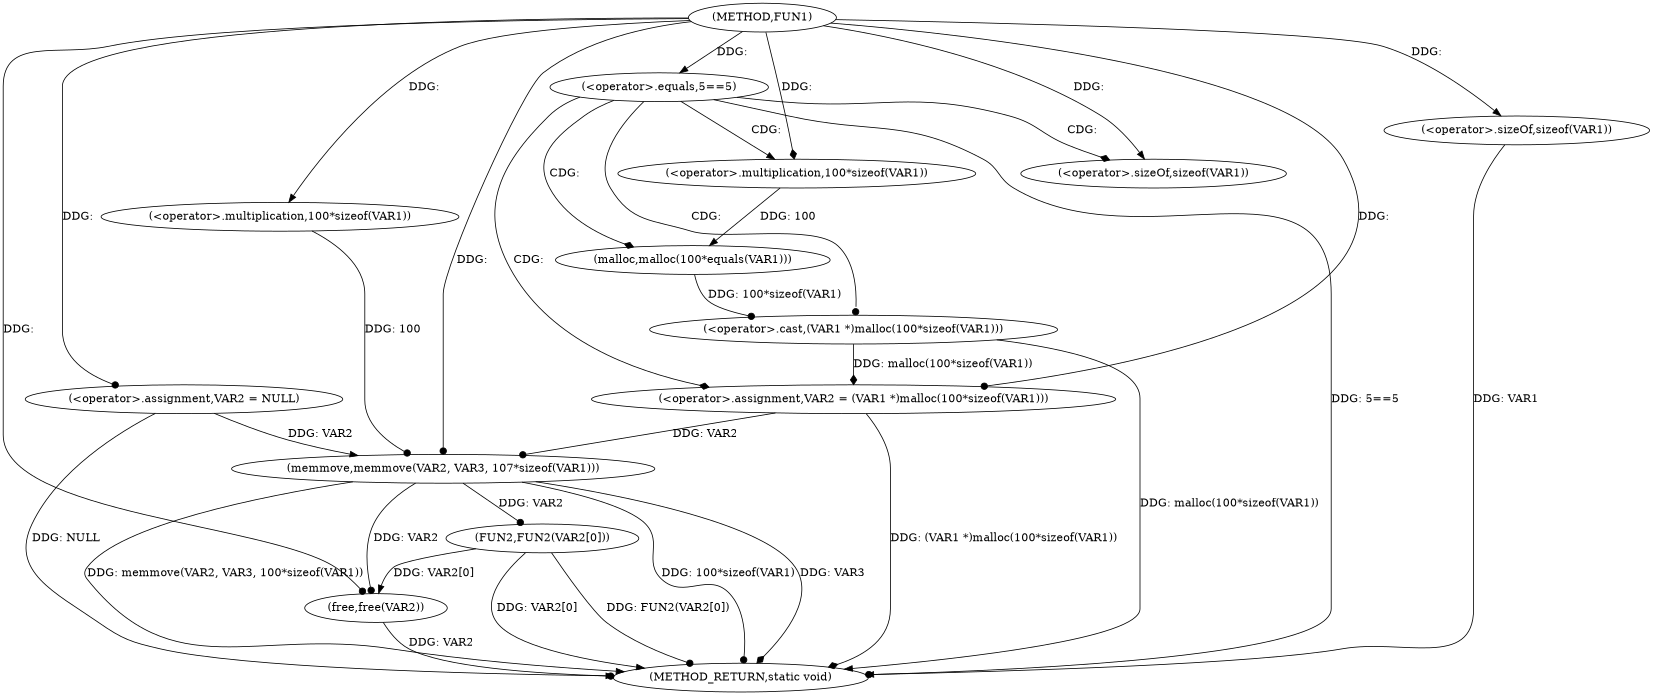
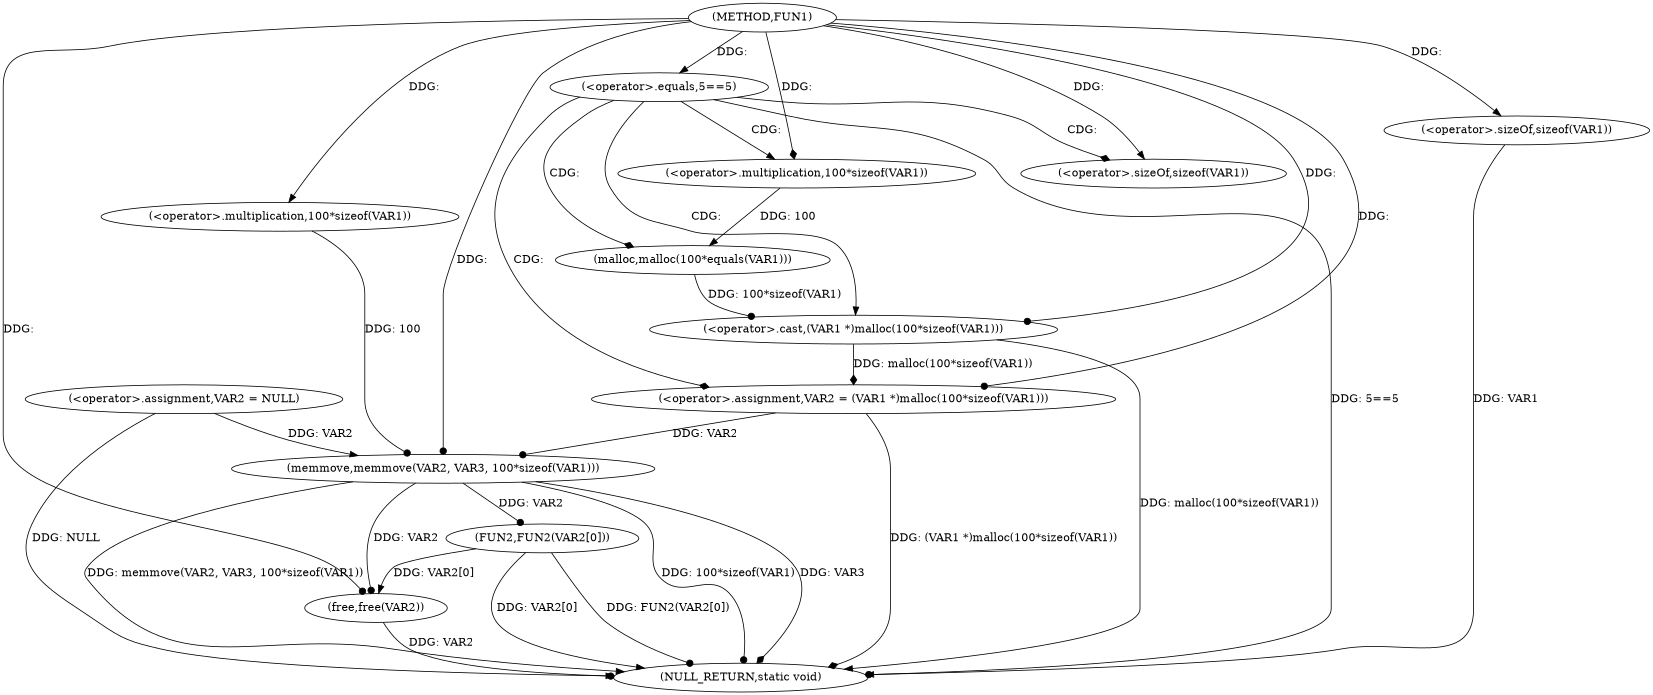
edge "(METHOD,FUN1)" -> "(<operator>.assignment,VAR2 = NULL)": now "(METHOD,FUN1)" -> "(<operator>.cast,(VAR1 *)malloc(100*sizeof(VAR1)))"
edge "(<operator>.equals,5==5)" -> "(<operator>.cast,(VAR1 *)malloc(100*sizeof(VAR1)))": arrowhead dot -> normal
node "(memmove,memmove(VAR2, VAR3, 107*sizeof(VAR1)))": label "(memmove,memmove(VAR2, VAR3, 107*sizeof(VAR1)))" -> "(memmove,memmove(VAR2, VAR3, 100*sizeof(VAR1)))"
node "(METHOD_RETURN,static void)": label "(METHOD_RETURN,static void)" -> "(NULL_RETURN,static void)"
